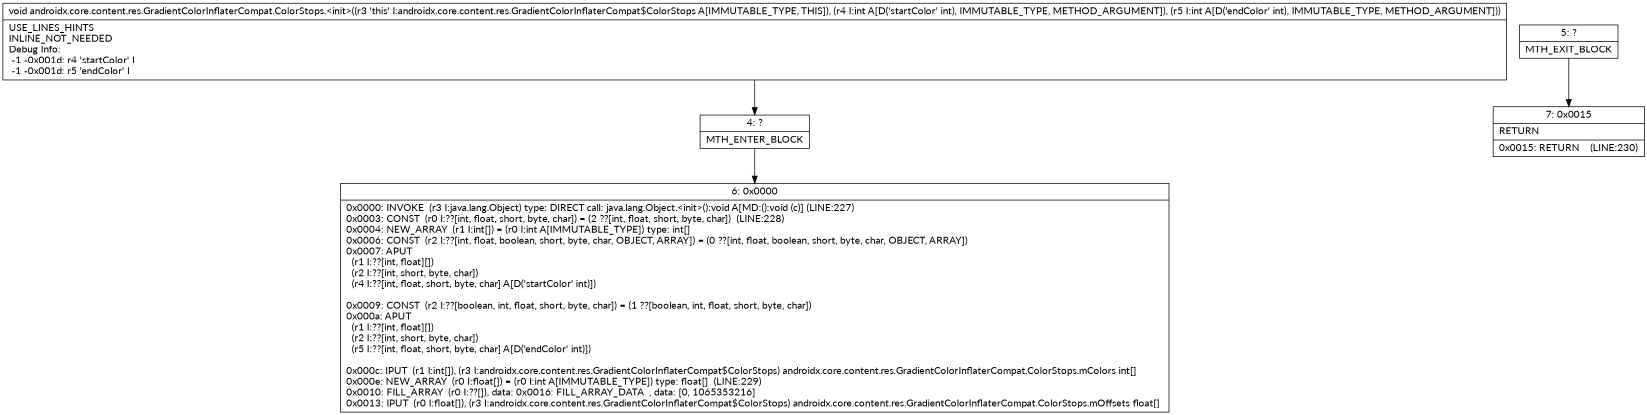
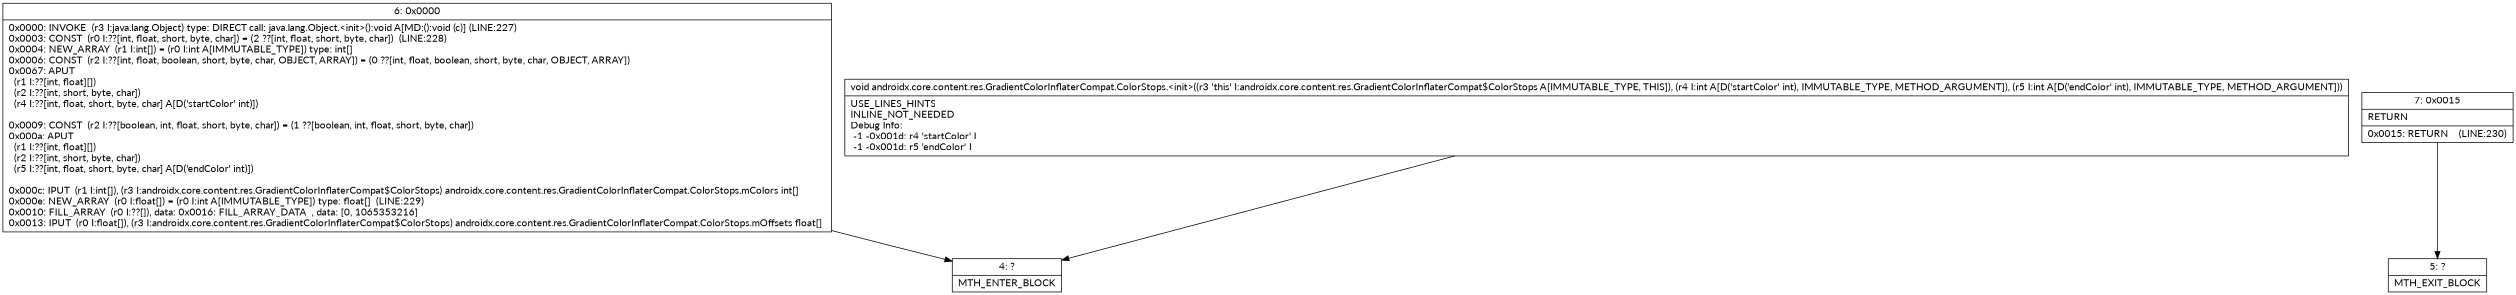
edge "5: ?" -> "7: 0x0015": reversed
edge "4: ?" -> "6: 0x0000": reversed
node "6: 0x0000": text "0x0007: APUT" -> "0x0067: APUT"
